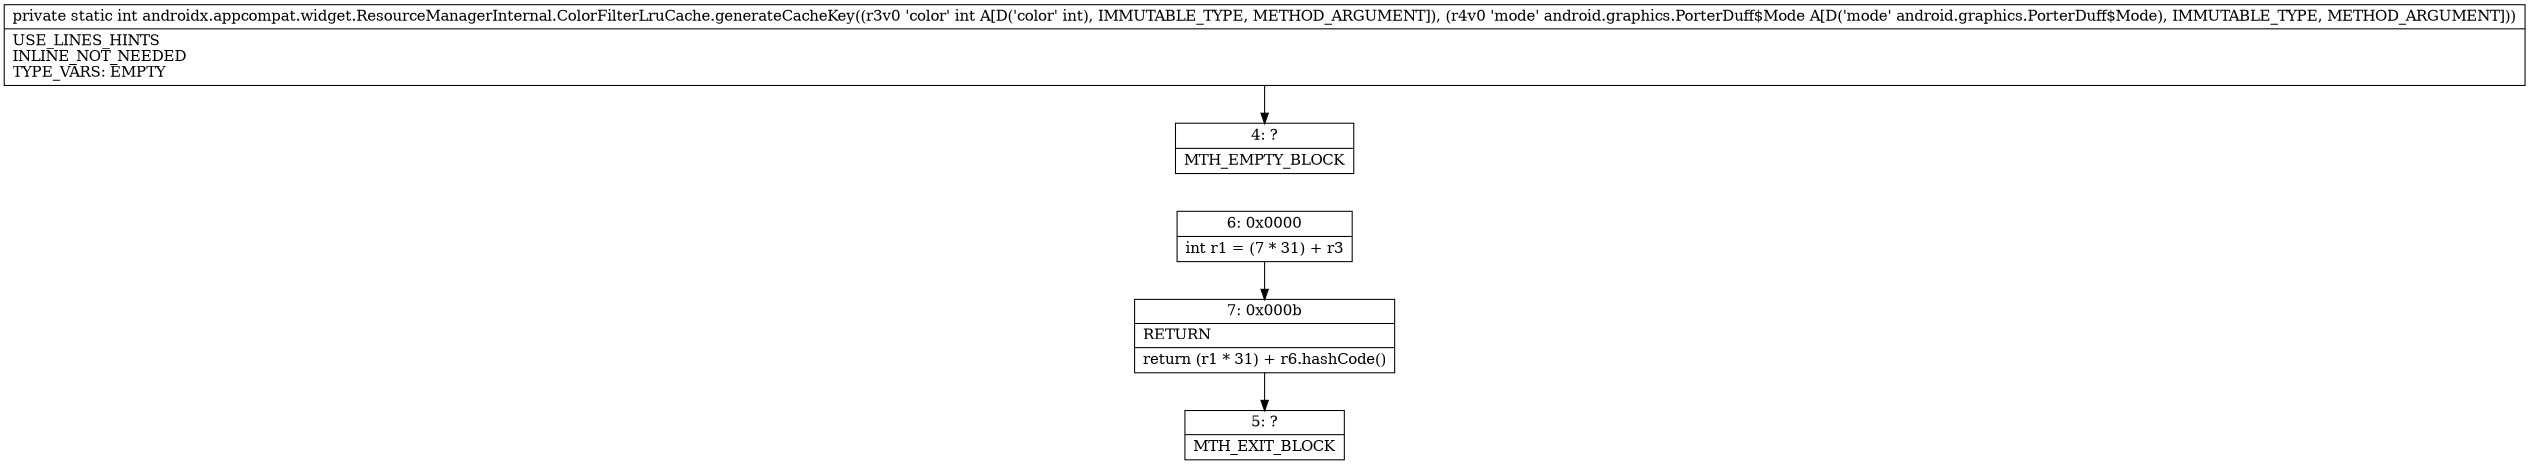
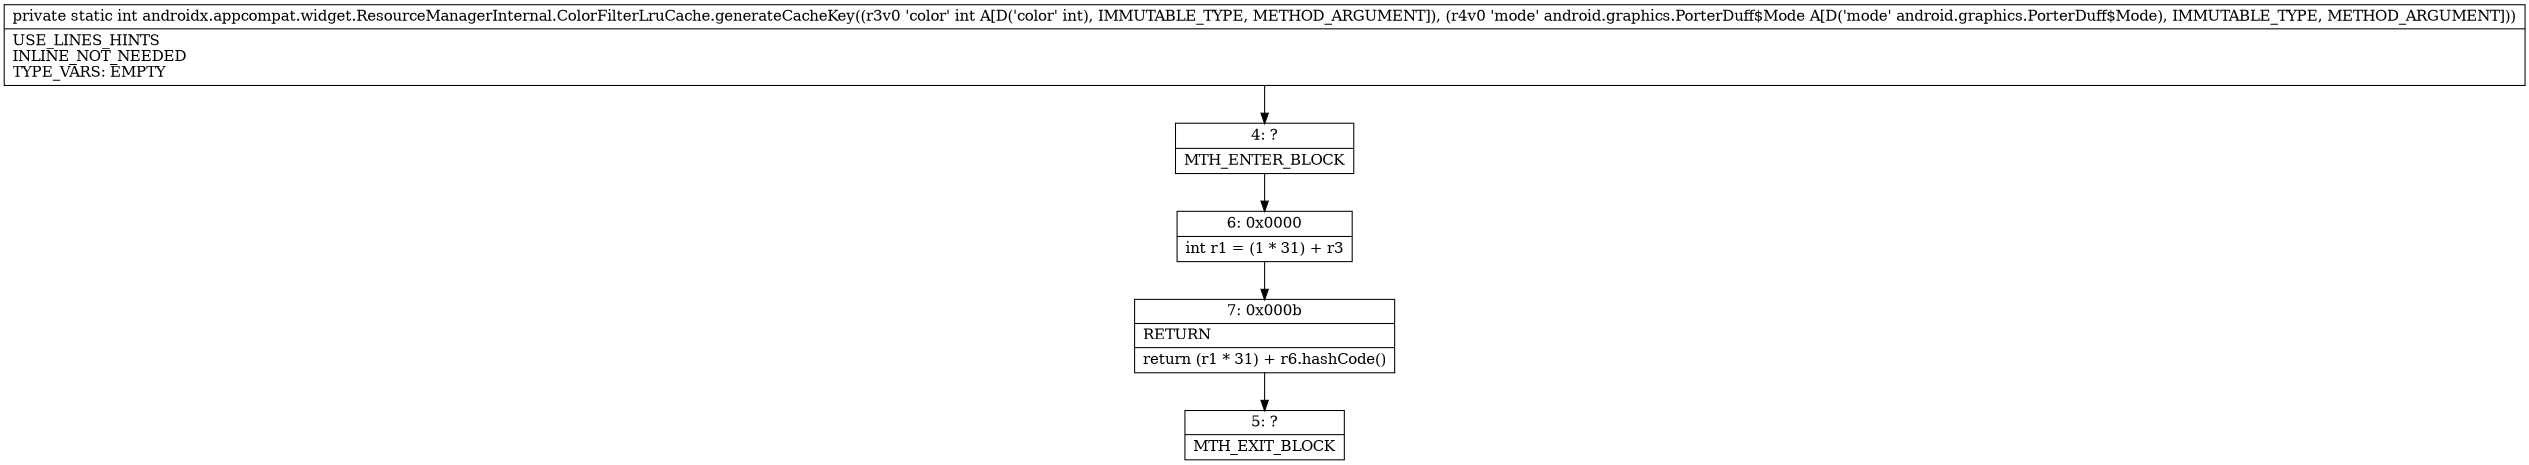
node "4: ?": text "MTH_EMPTY_BLOCK" -> "MTH_ENTER_BLOCK"
edge "4: ?" -> "6: 0x0000": added
node "6: 0x0000": text "int r1 = (7 * 31) + r3" -> "int r1 = (1 * 31) + r3"
